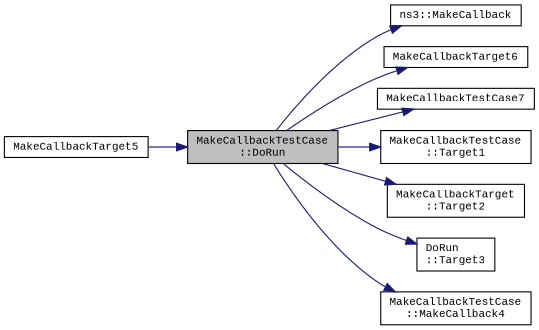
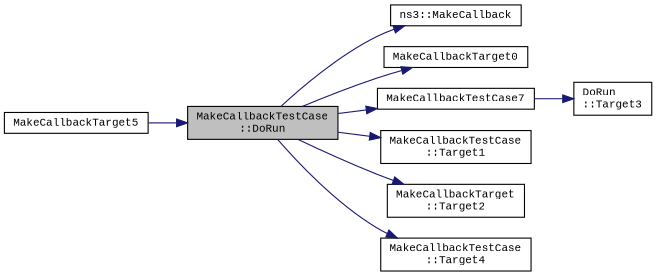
node "MakeCallbackTarget6": label "MakeCallbackTarget6" -> "MakeCallbackTarget0"
edge "MakeCallbackTestCase ::DoRun" -> "DoRun ::Target3": now "MakeCallbackTestCase7" -> "DoRun ::Target3"
node "MakeCallbackTestCase ::MakeCallback4": label "MakeCallbackTestCase ::MakeCallback4" -> "MakeCallbackTestCase ::Target4"
